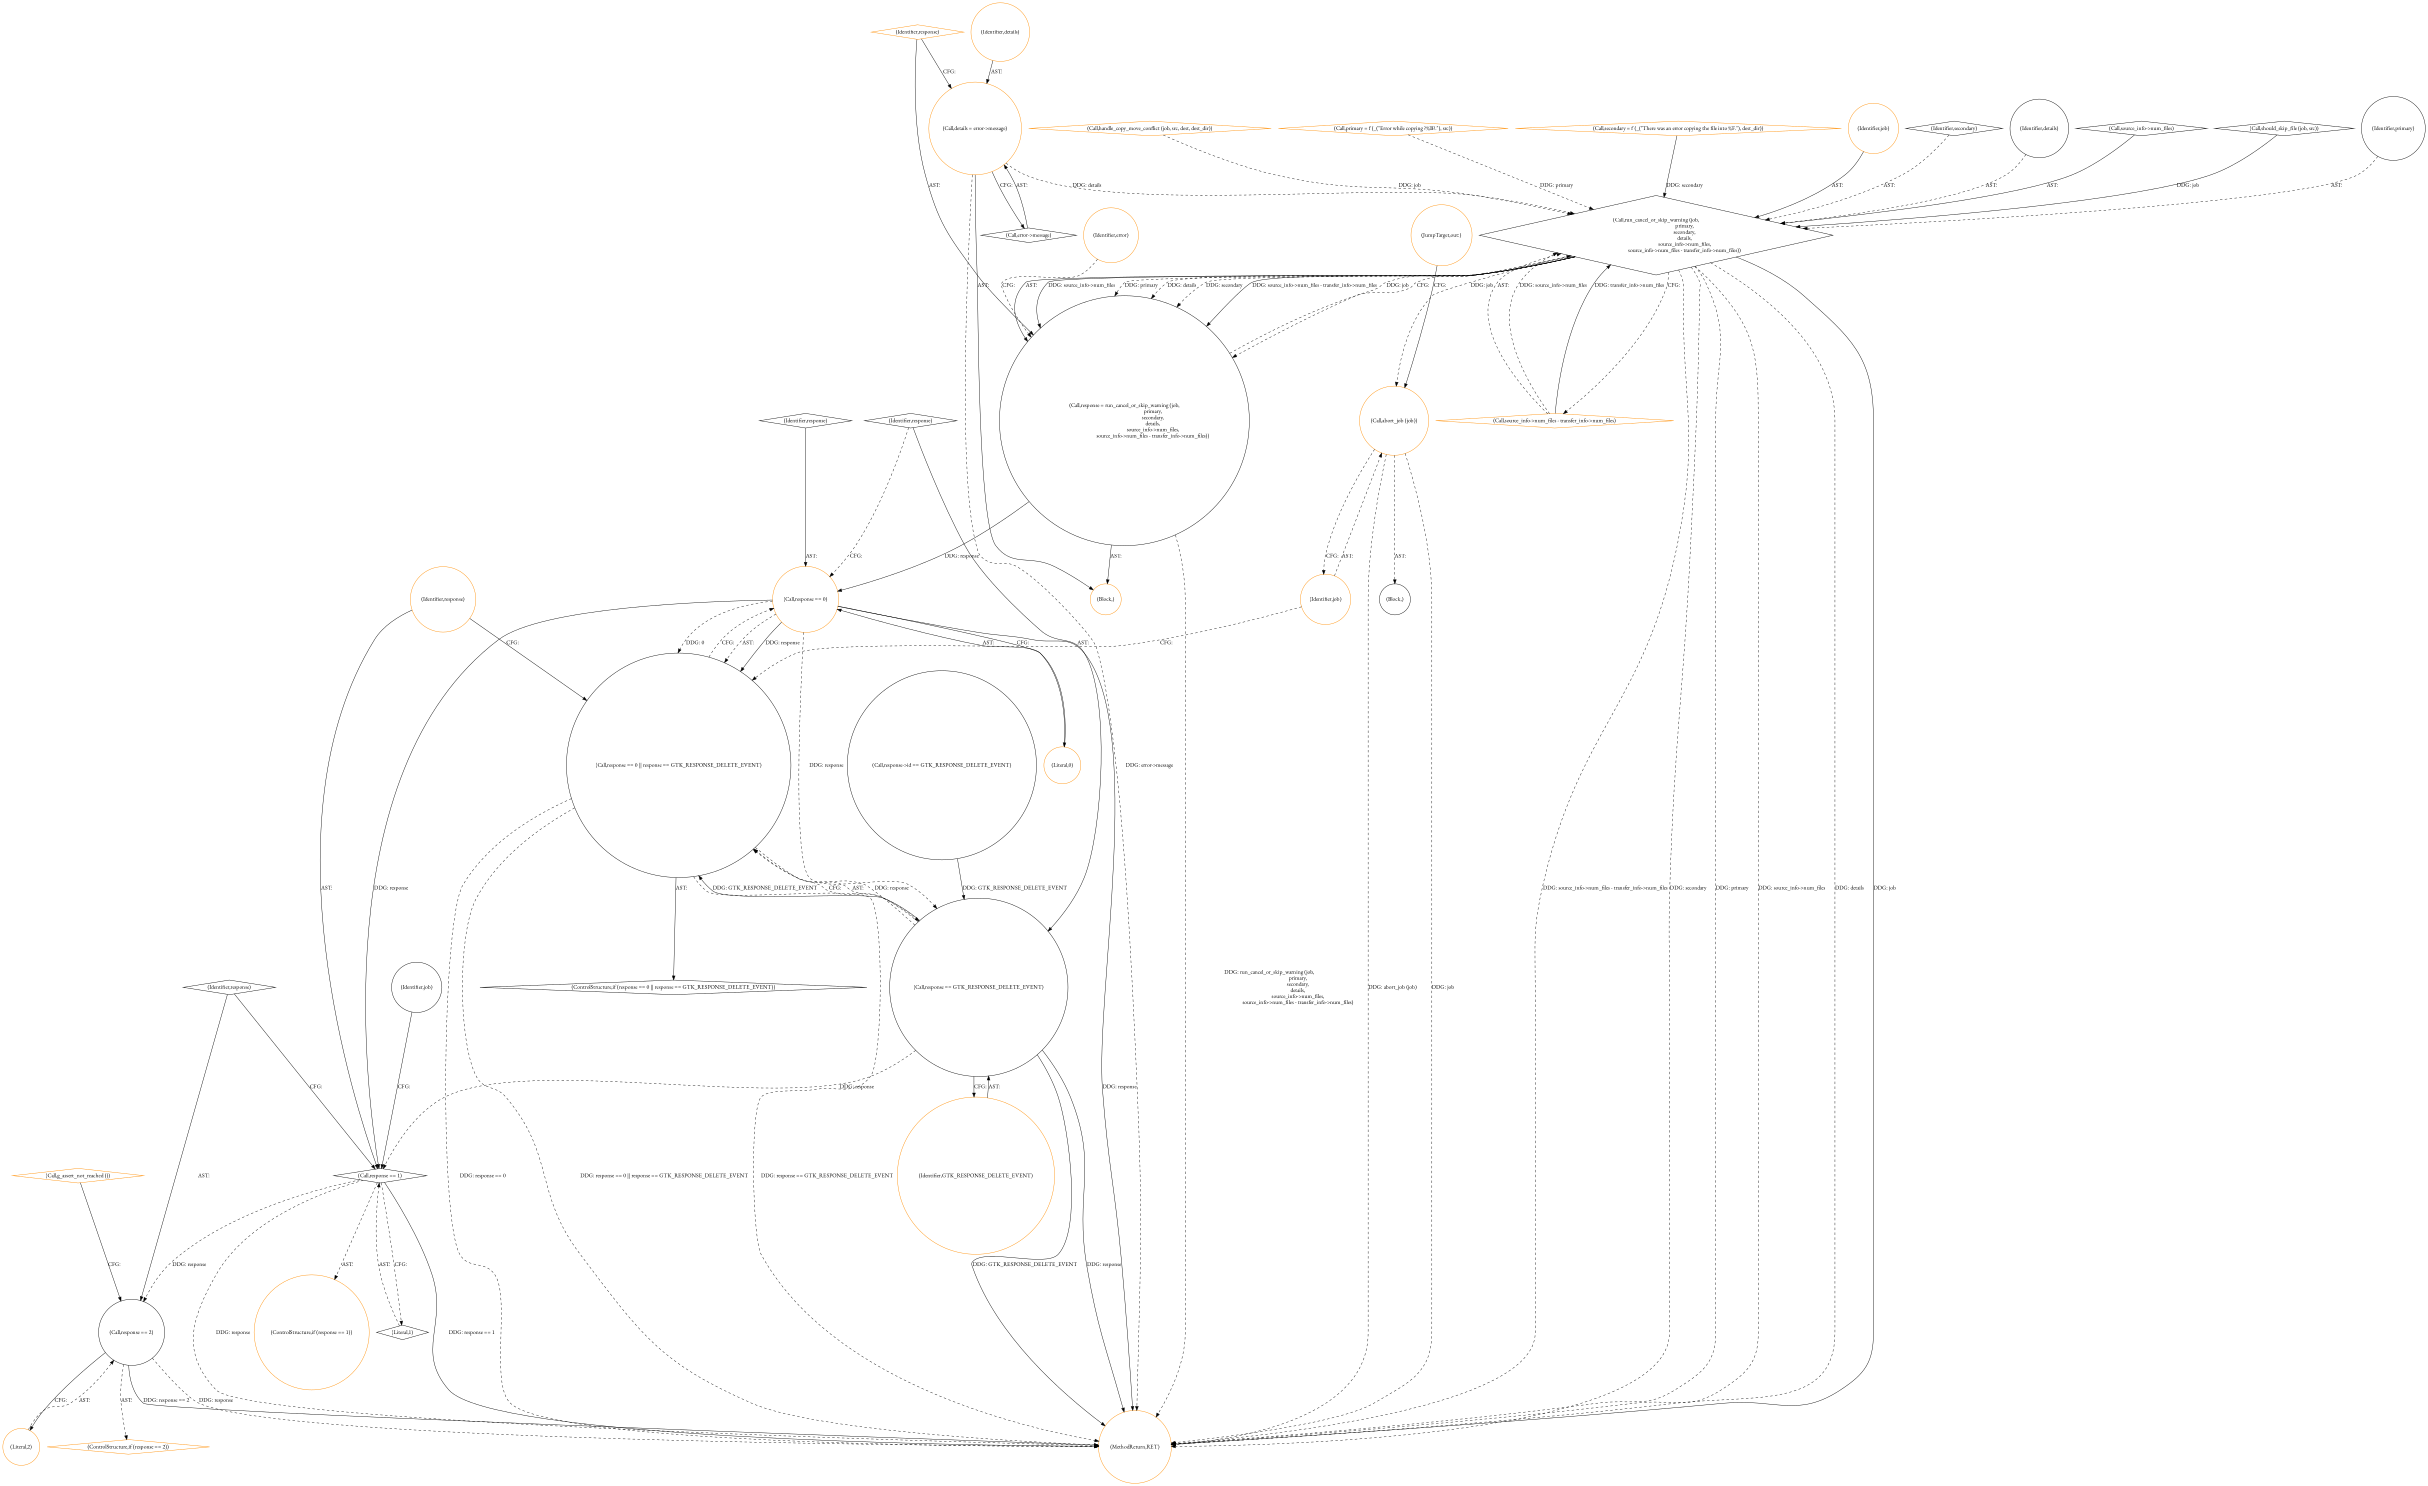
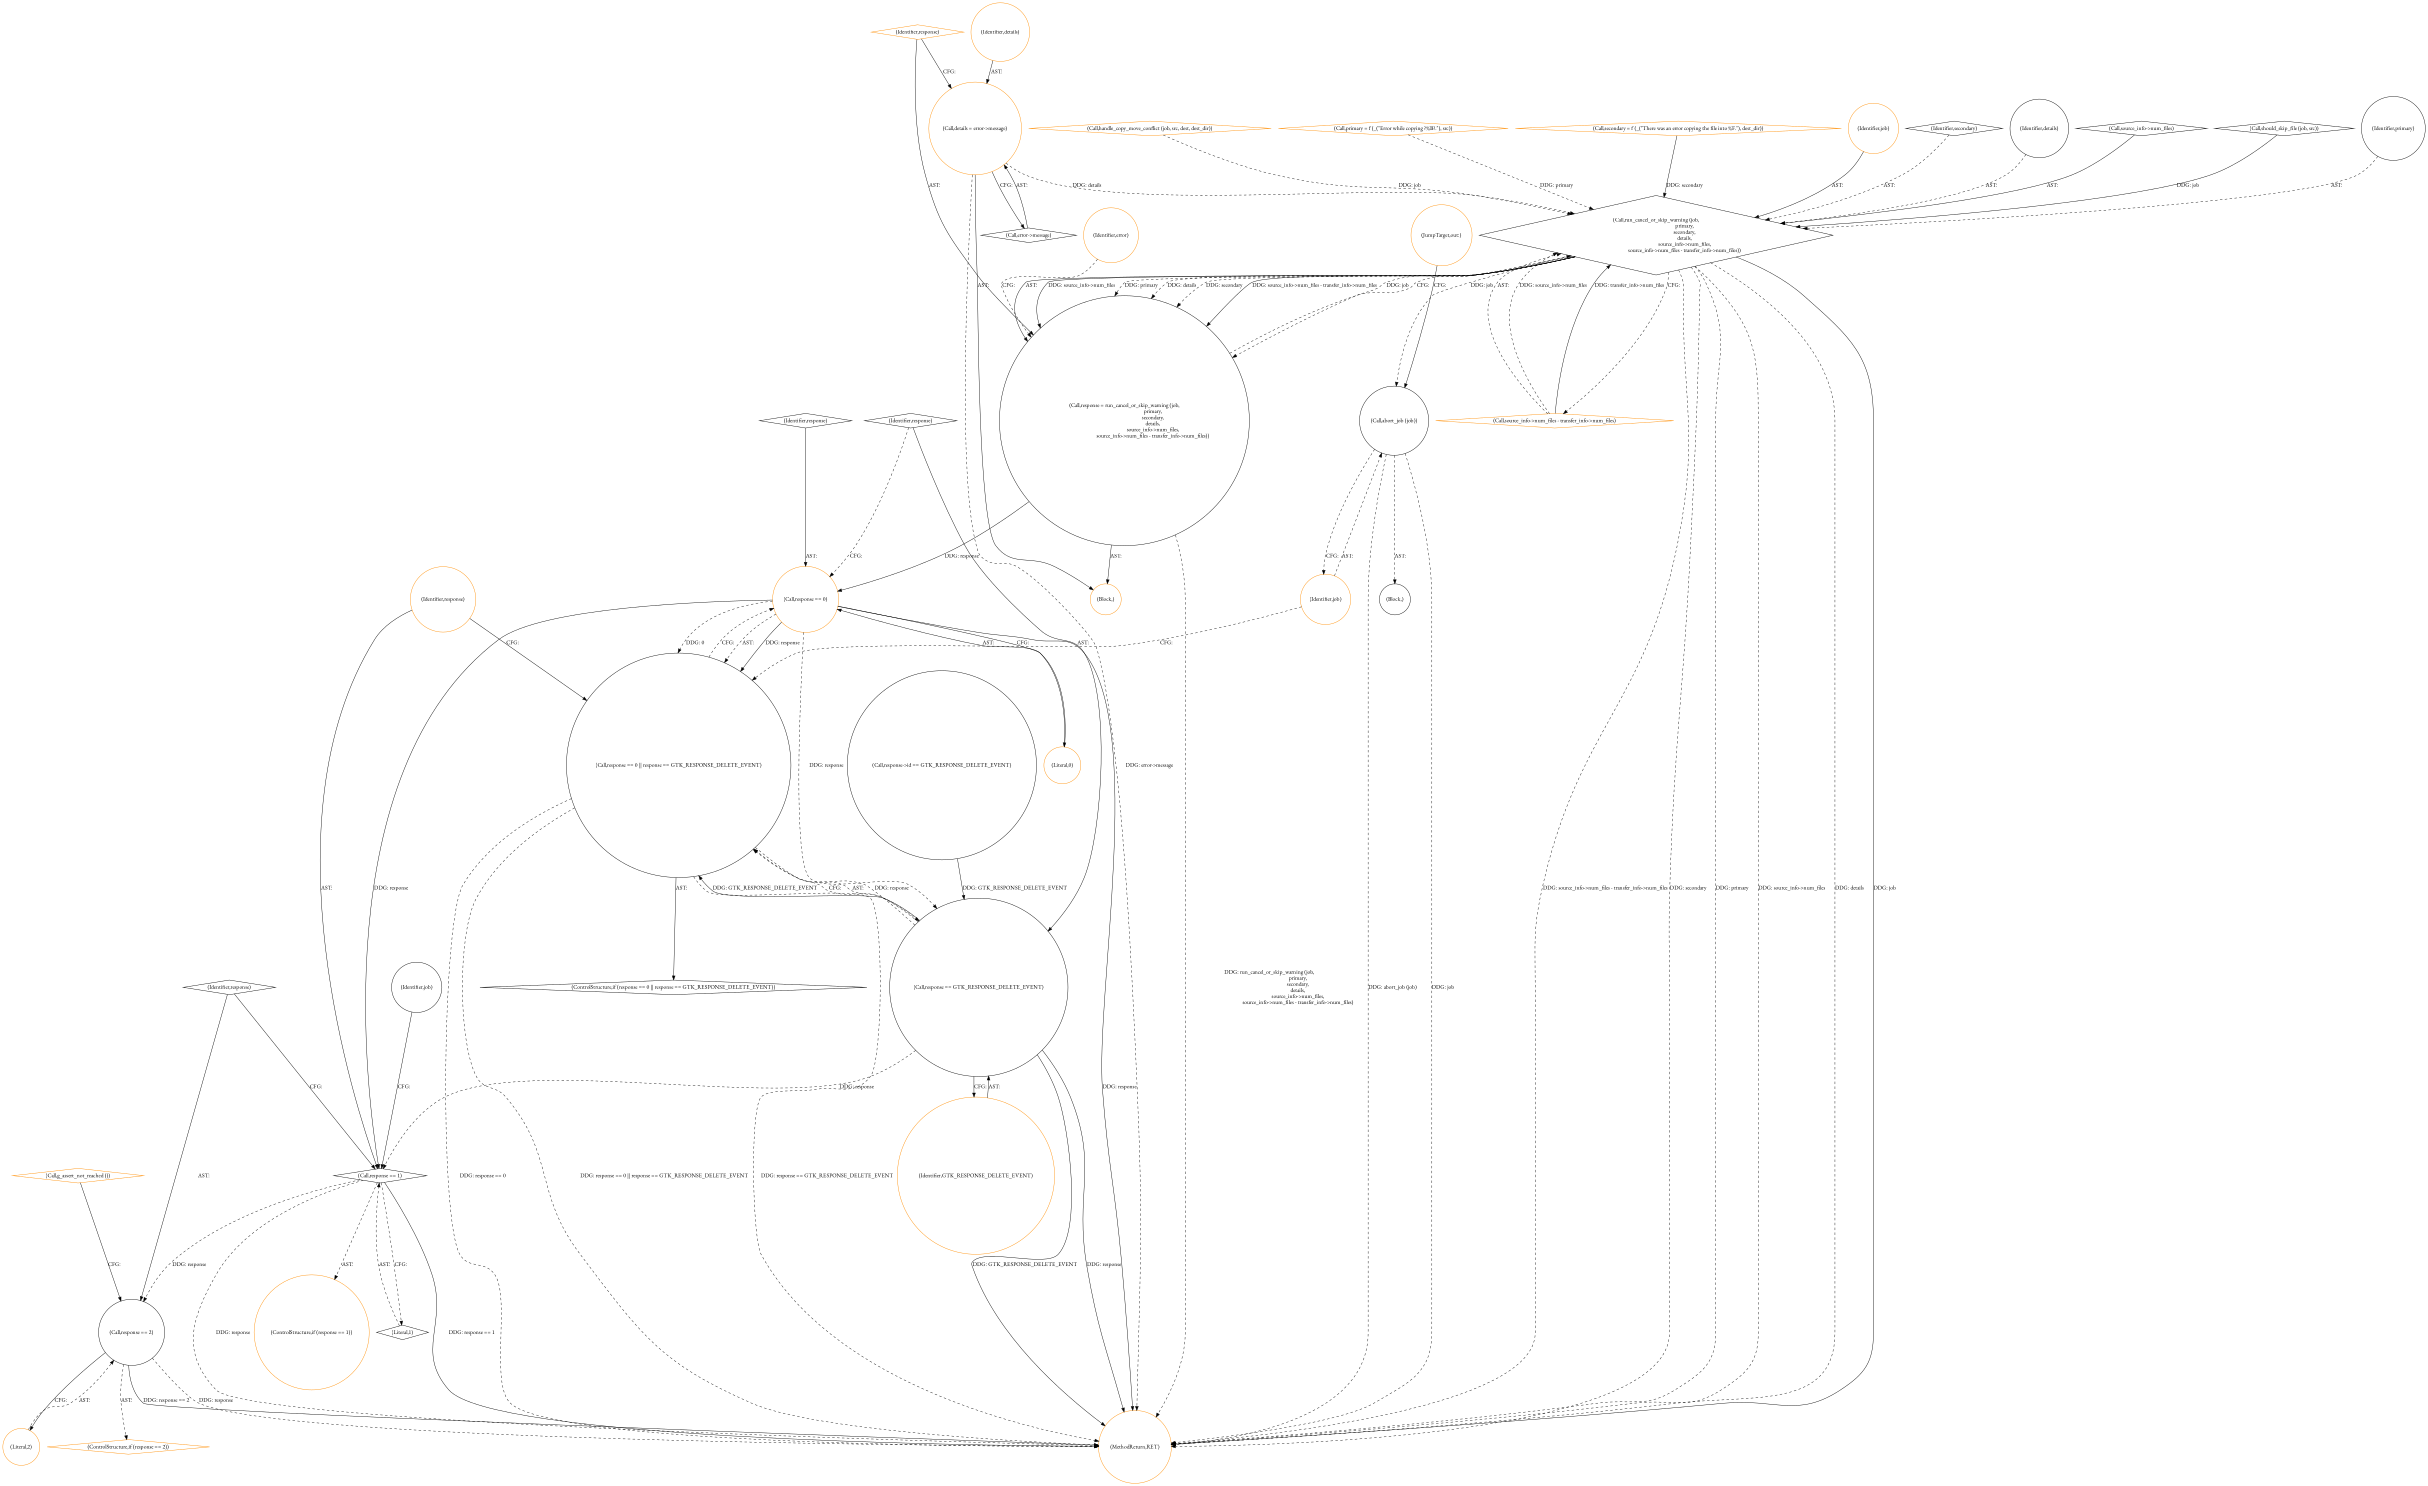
node "(Call,abort_job (job))": color darkorange -> black
